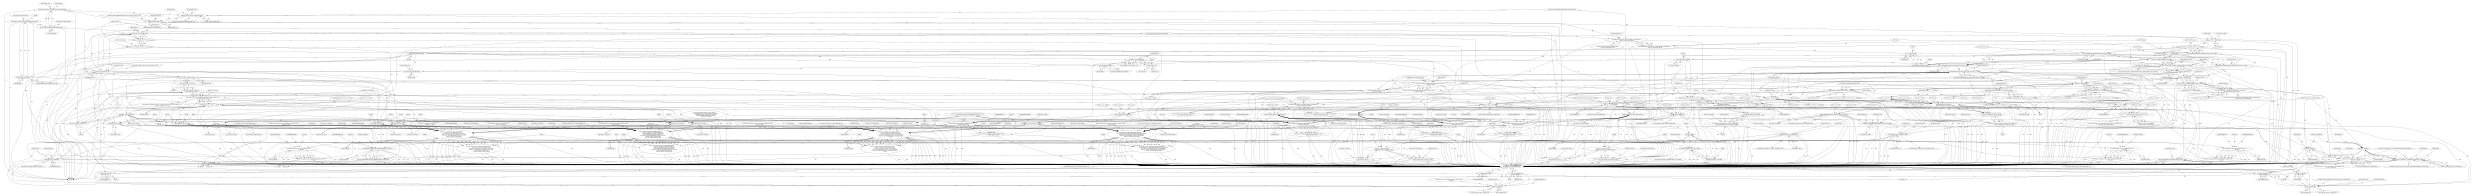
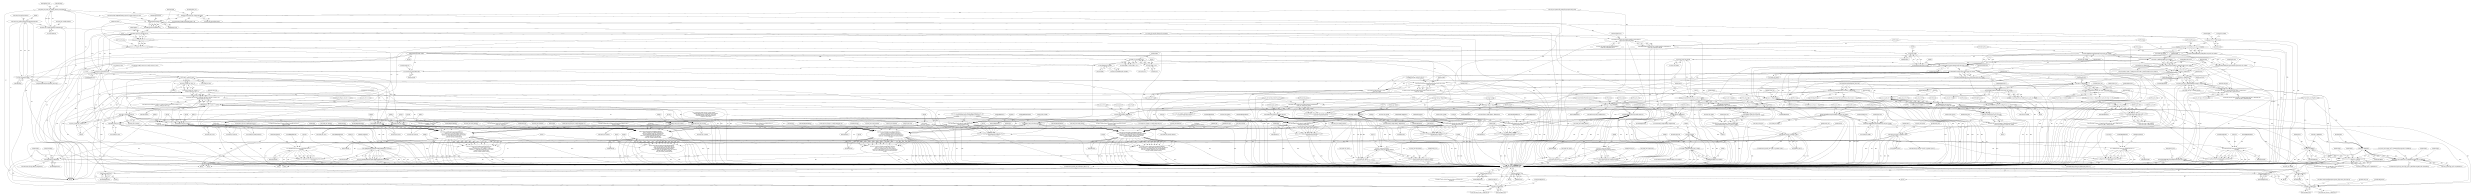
node "1000497": removed
node "(ControlStructure,if (cache_info->type == DistributedCache))": removed
